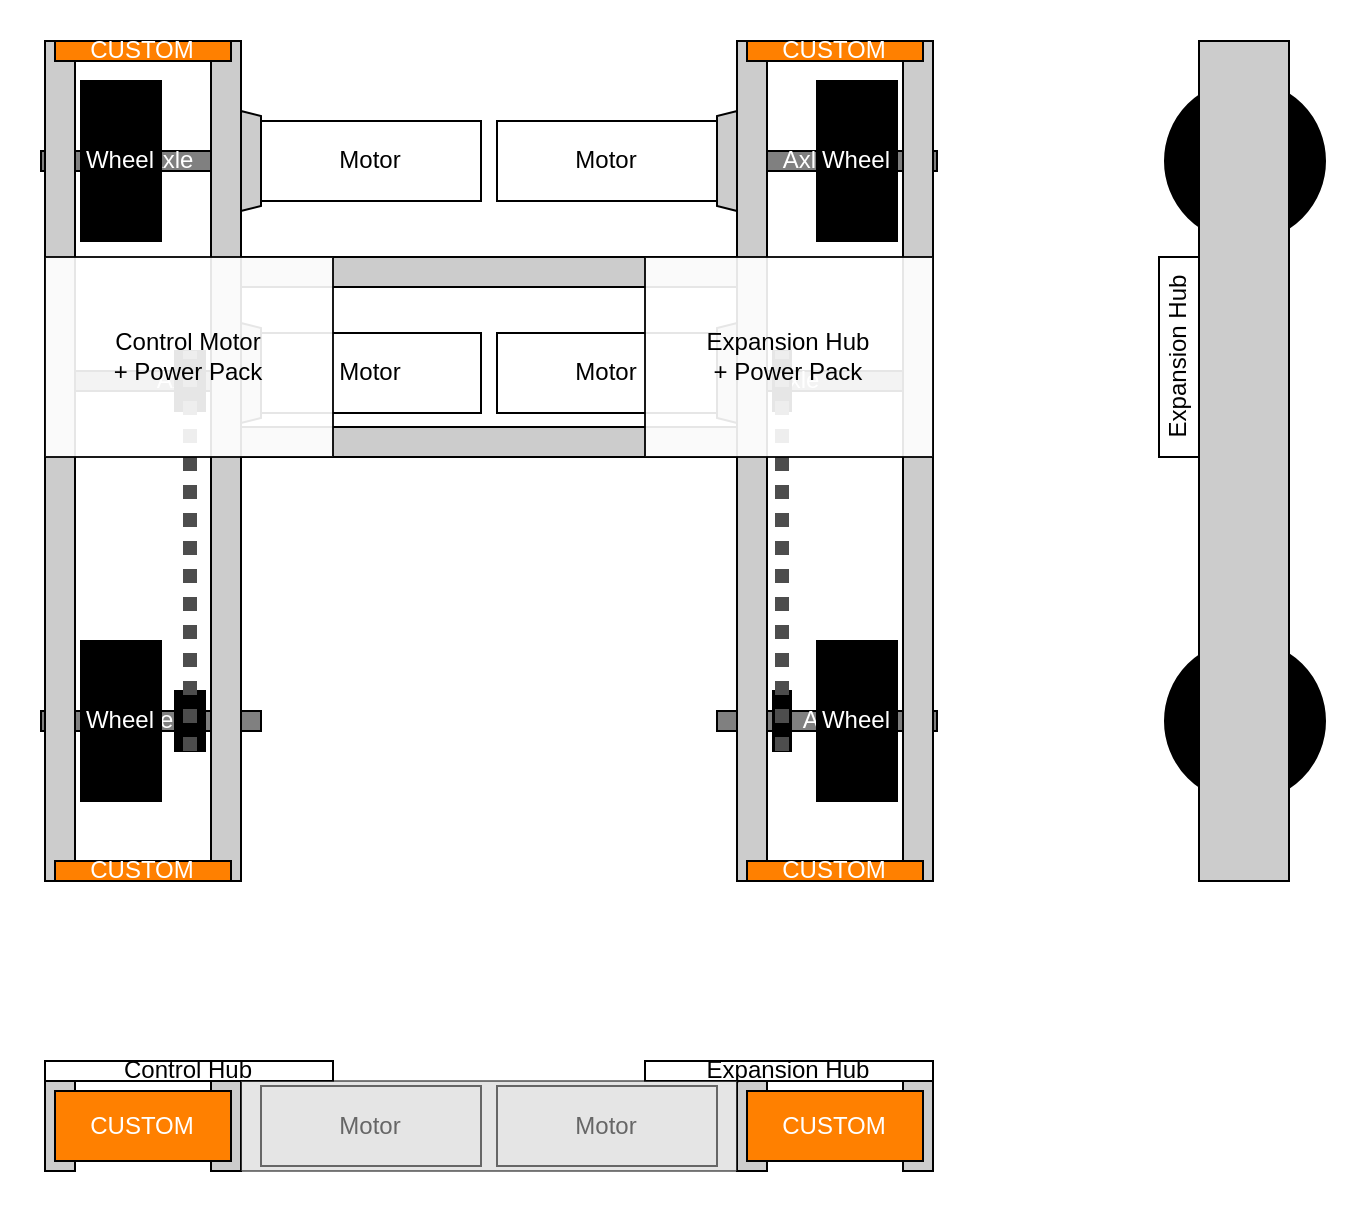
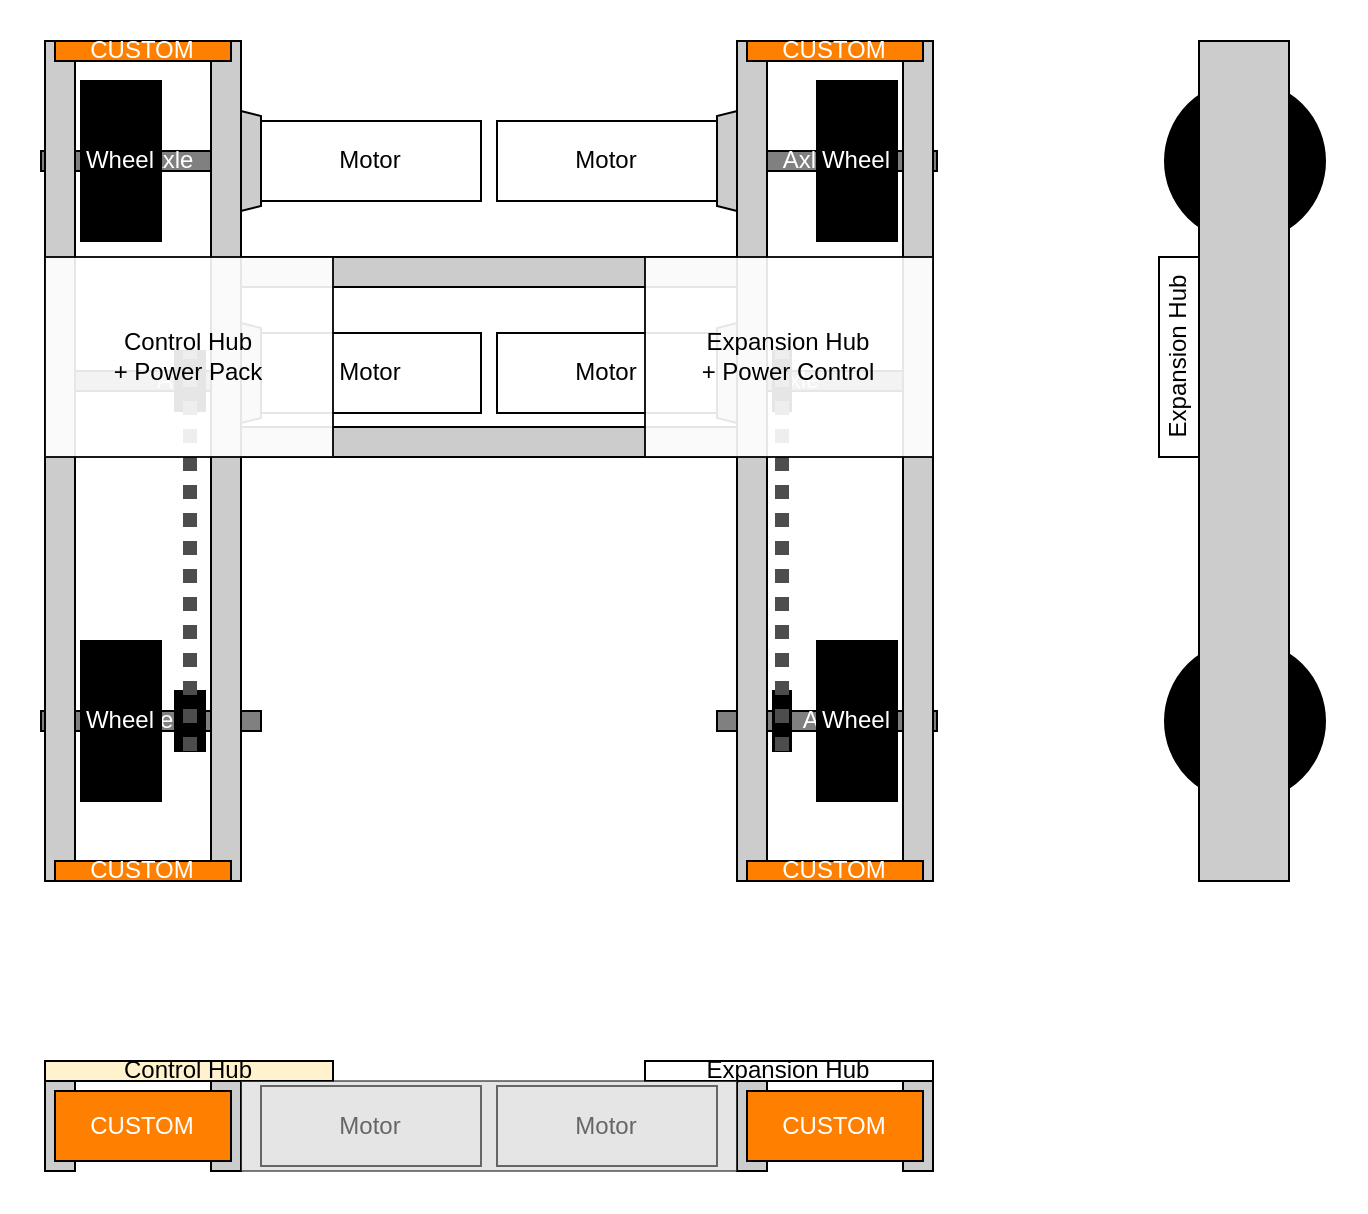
node "Control Motor + Power Pack": label "Control Motor + Power Pack" -> "Control Hub + Power Pack"
node "Expansion Hub + Power Pack": label "Expansion Hub + Power Pack" -> "Expansion Hub + Power Control"
node "Control Hub": fillcolor #ffffff -> #fff2cc
